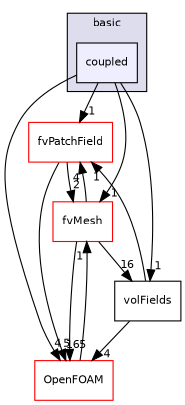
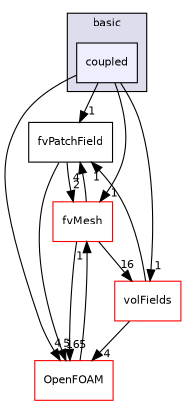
node "fvPatchField": color red -> black
node "volFields": color black -> red
